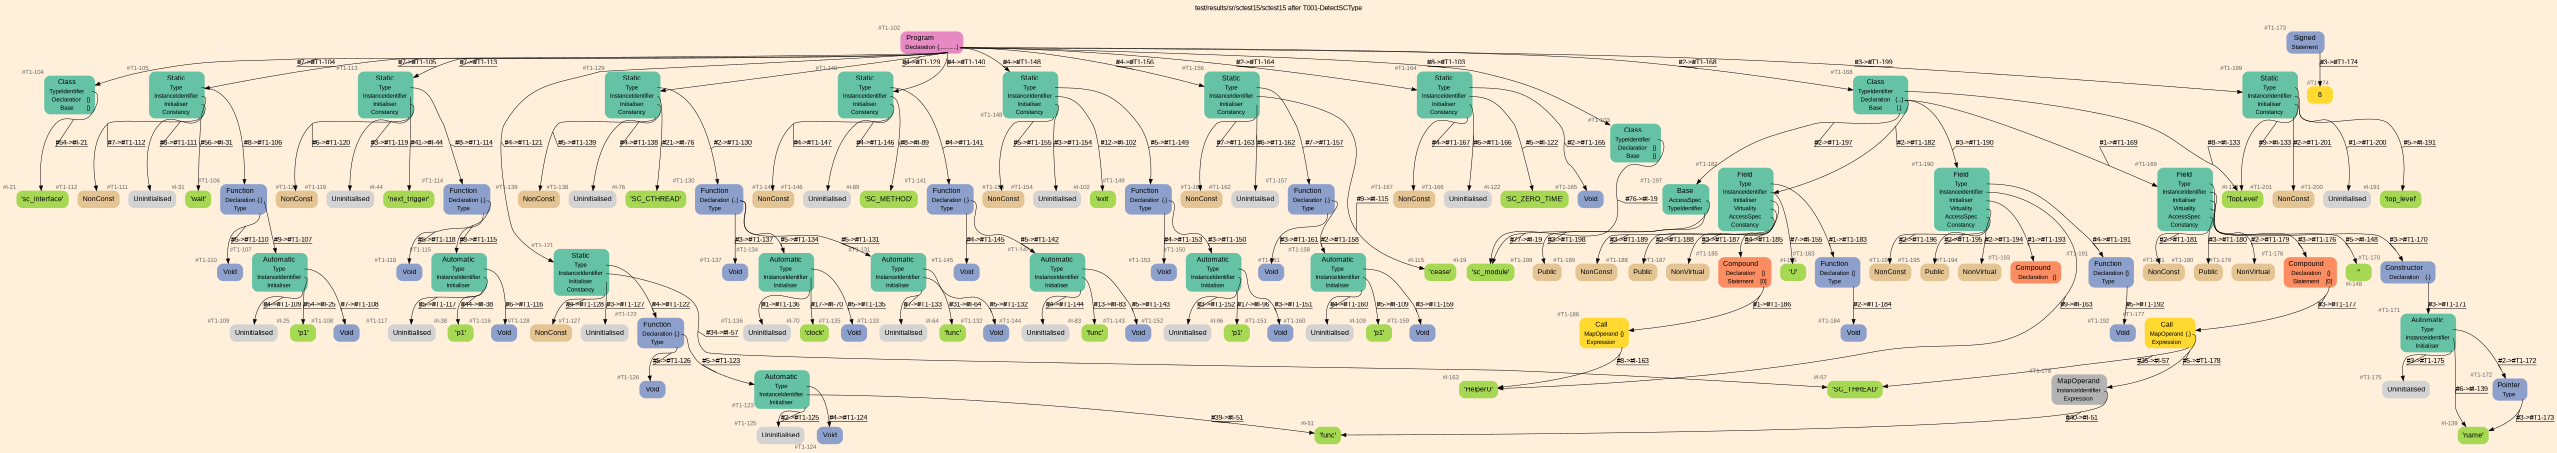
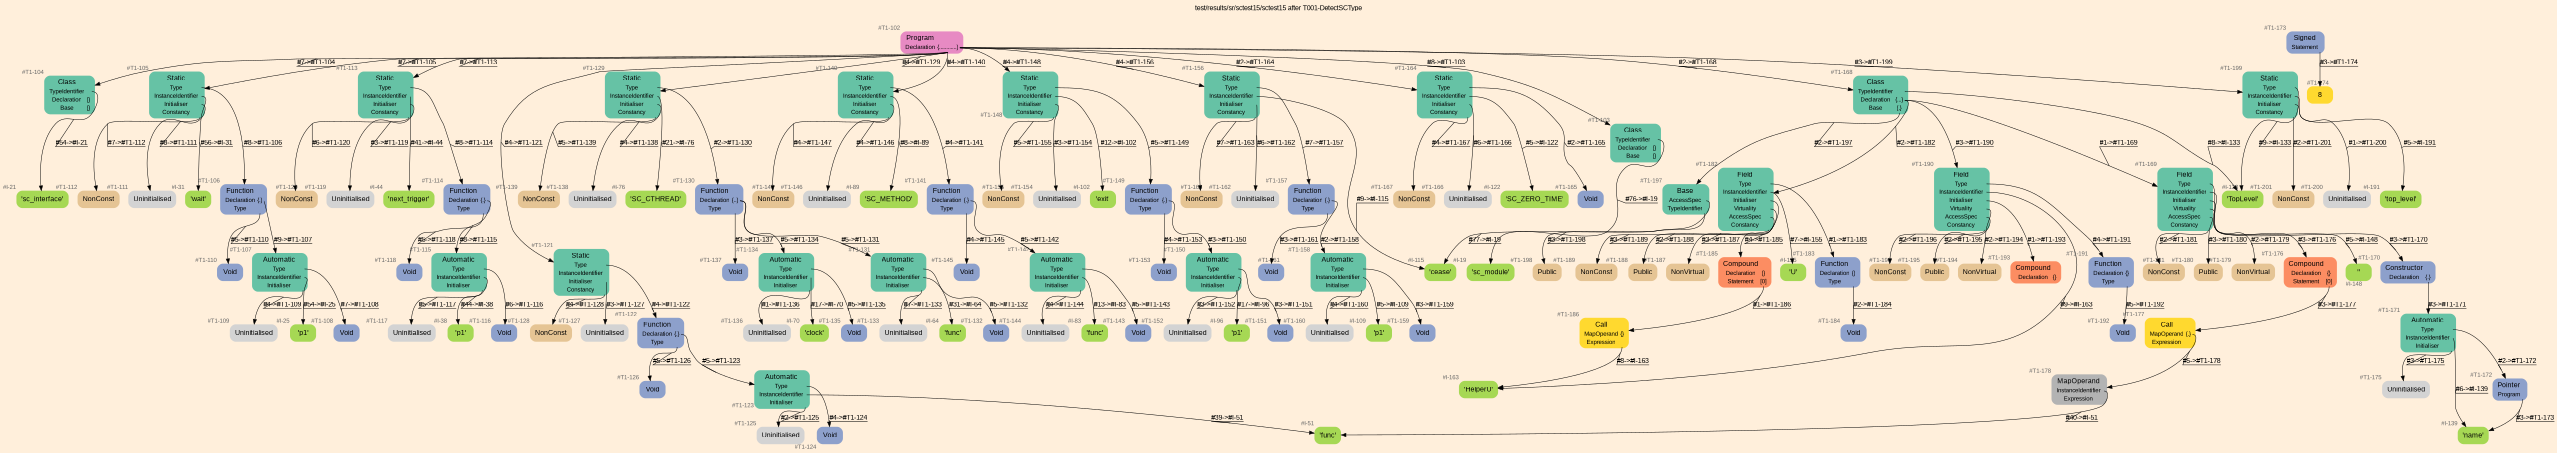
edge "Base" -> "'sc_module'": now "Base" -> "'cease'"
node "'SC_THREAD'": removed
node "Pointer": text "Type" -> "Program"
